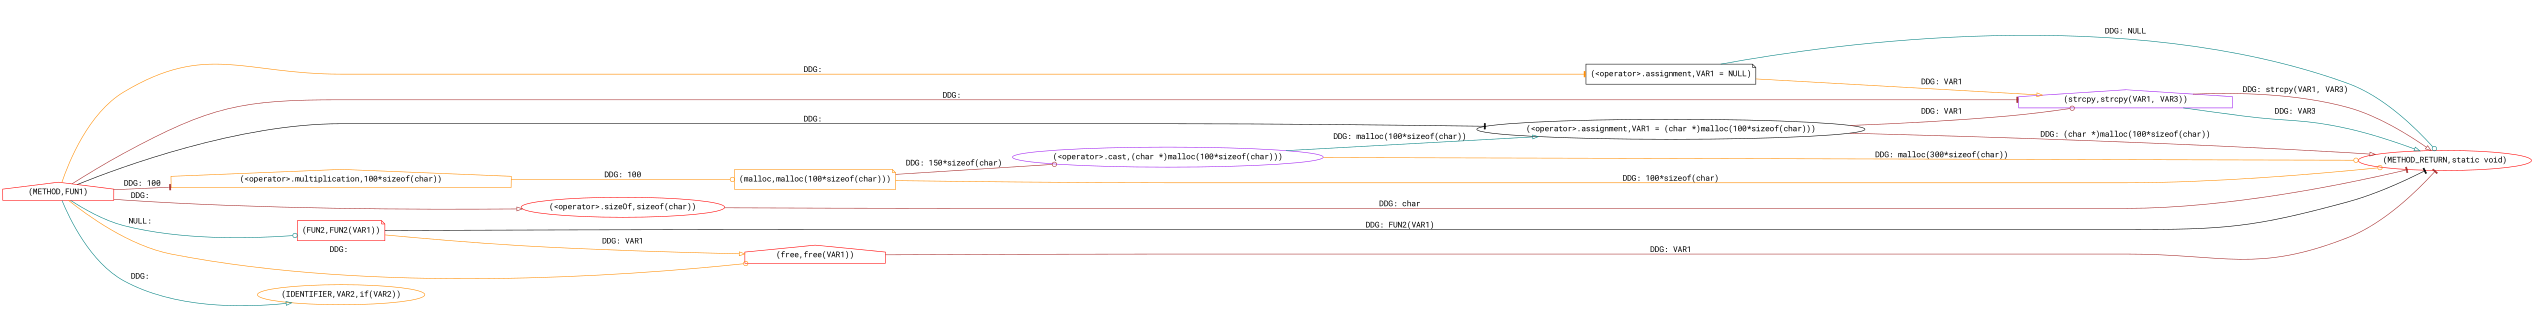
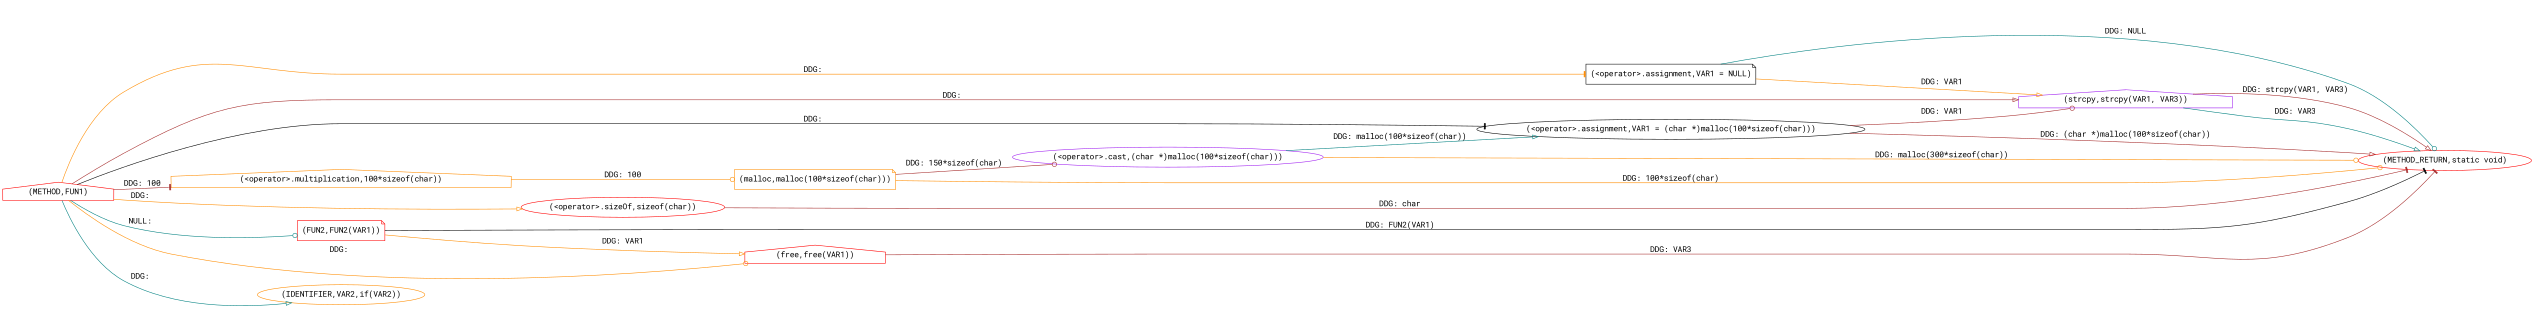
edge "(METHOD,FUN1)" -> "(strcpy,strcpy(VAR1, VAR3))": arrowhead tee -> onormal
edge "(METHOD,FUN1)" -> "(<operator>.sizeOf,sizeof(char))": color brown -> darkorange
edge "(free,free(VAR1))" -> "(METHOD_RETURN,static void)": label "DDG: VAR1" -> "DDG: VAR3"
